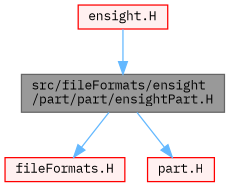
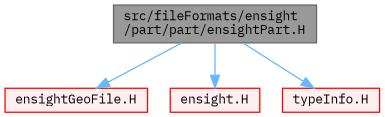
edge "ensight.H" -> "src/fileFormats/ensight /part/part/ensightPart.H": reversed
node "fileFormats.H": label "fileFormats.H" -> "ensightGeoFile.H"
node "part.H": label "part.H" -> "typeInfo.H"
